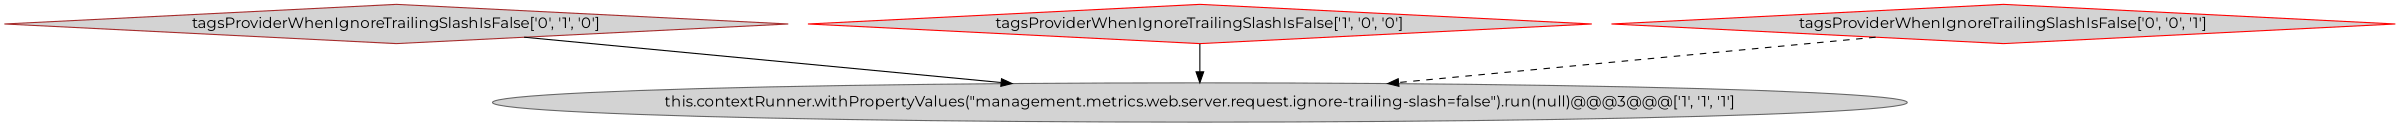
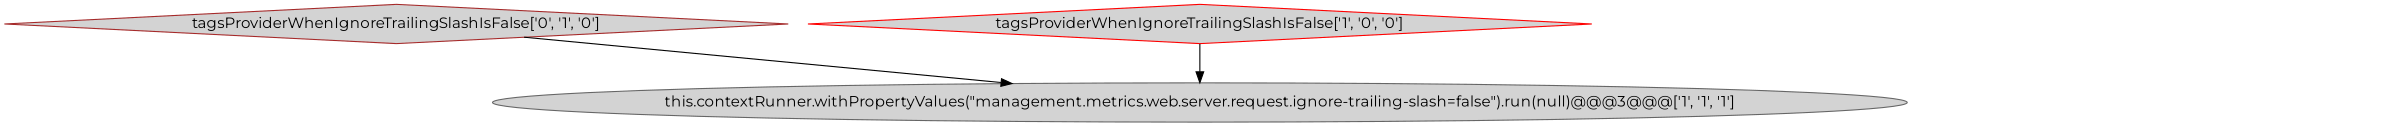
node "tagsProviderWhenIgnoreTrailingSlashIsFalse['0', '0', '1']": removed
